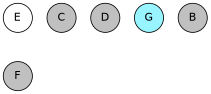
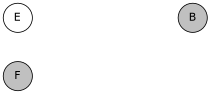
node "C": removed
node "D": removed
node "G": removed
